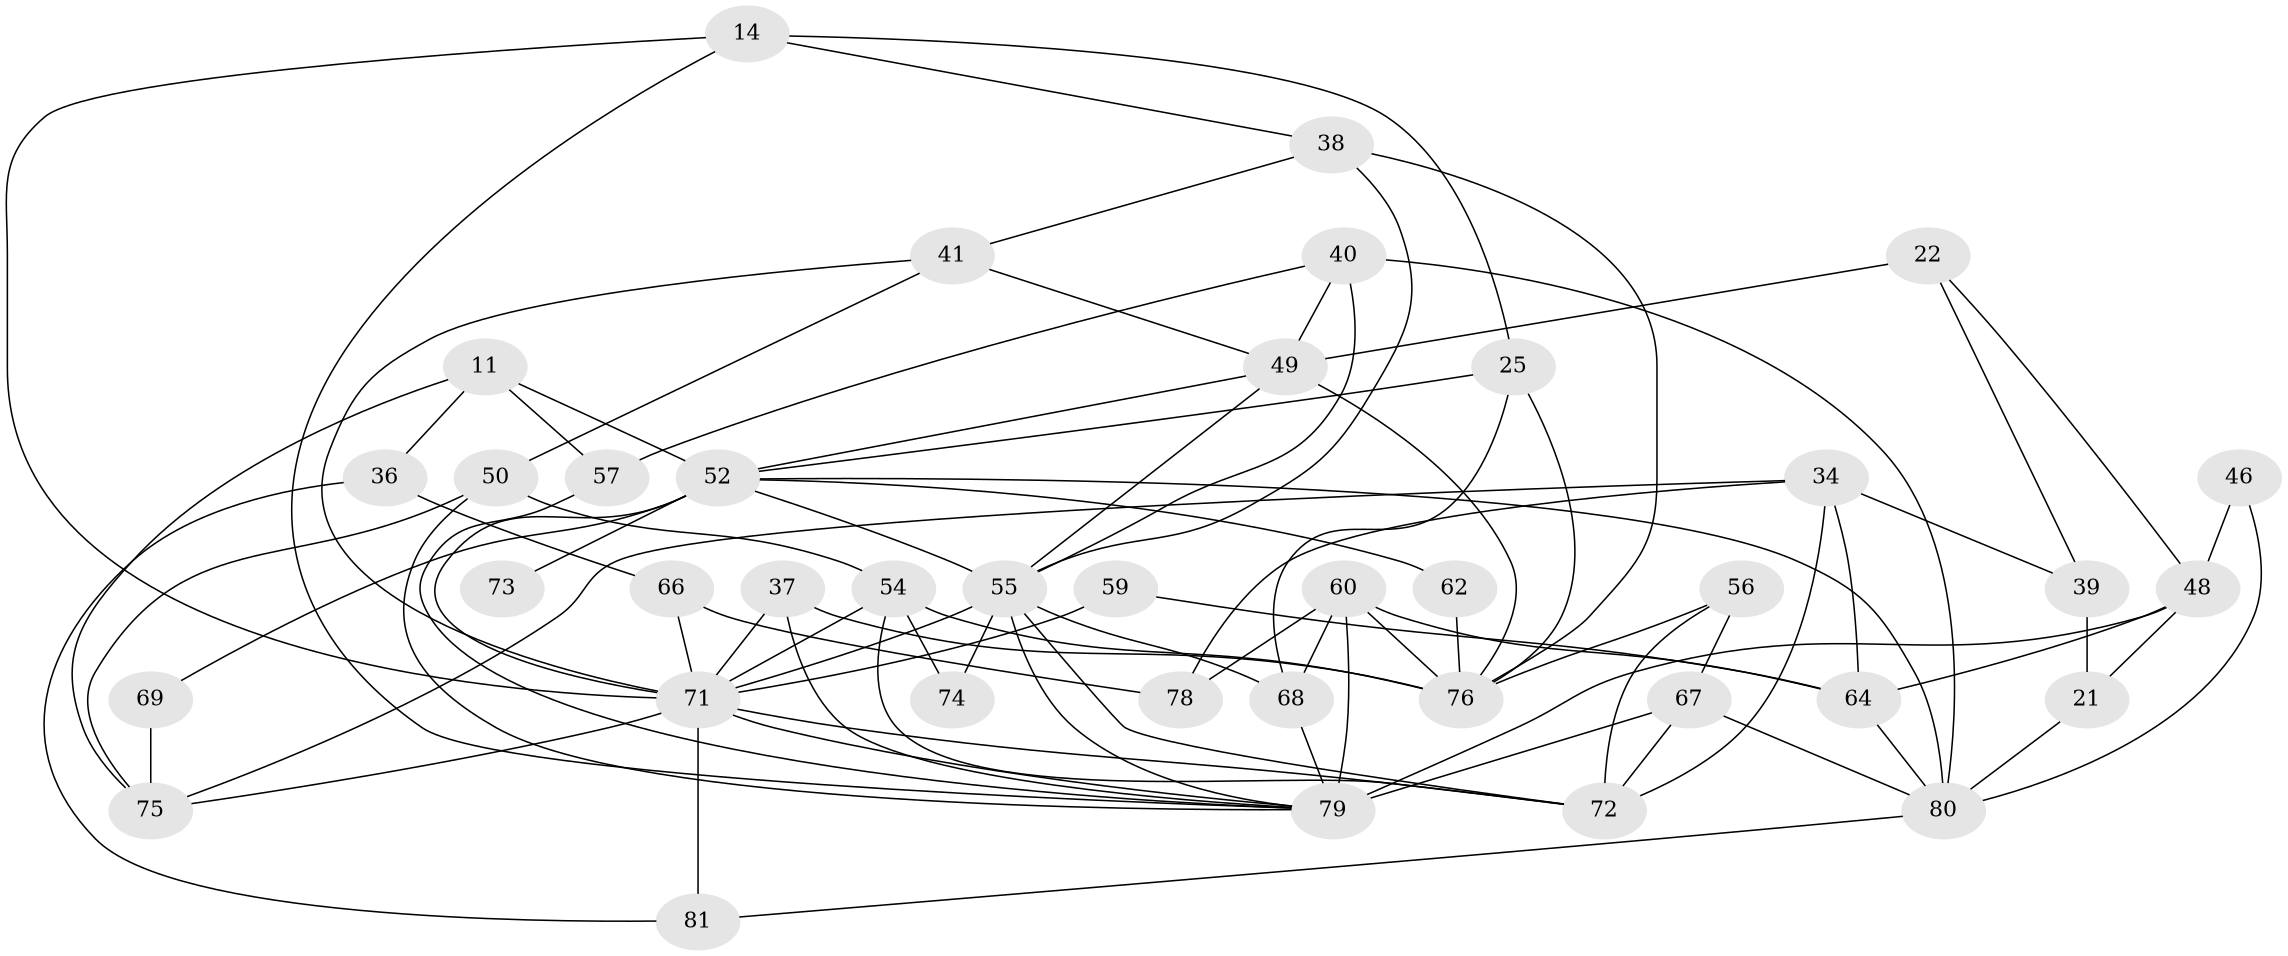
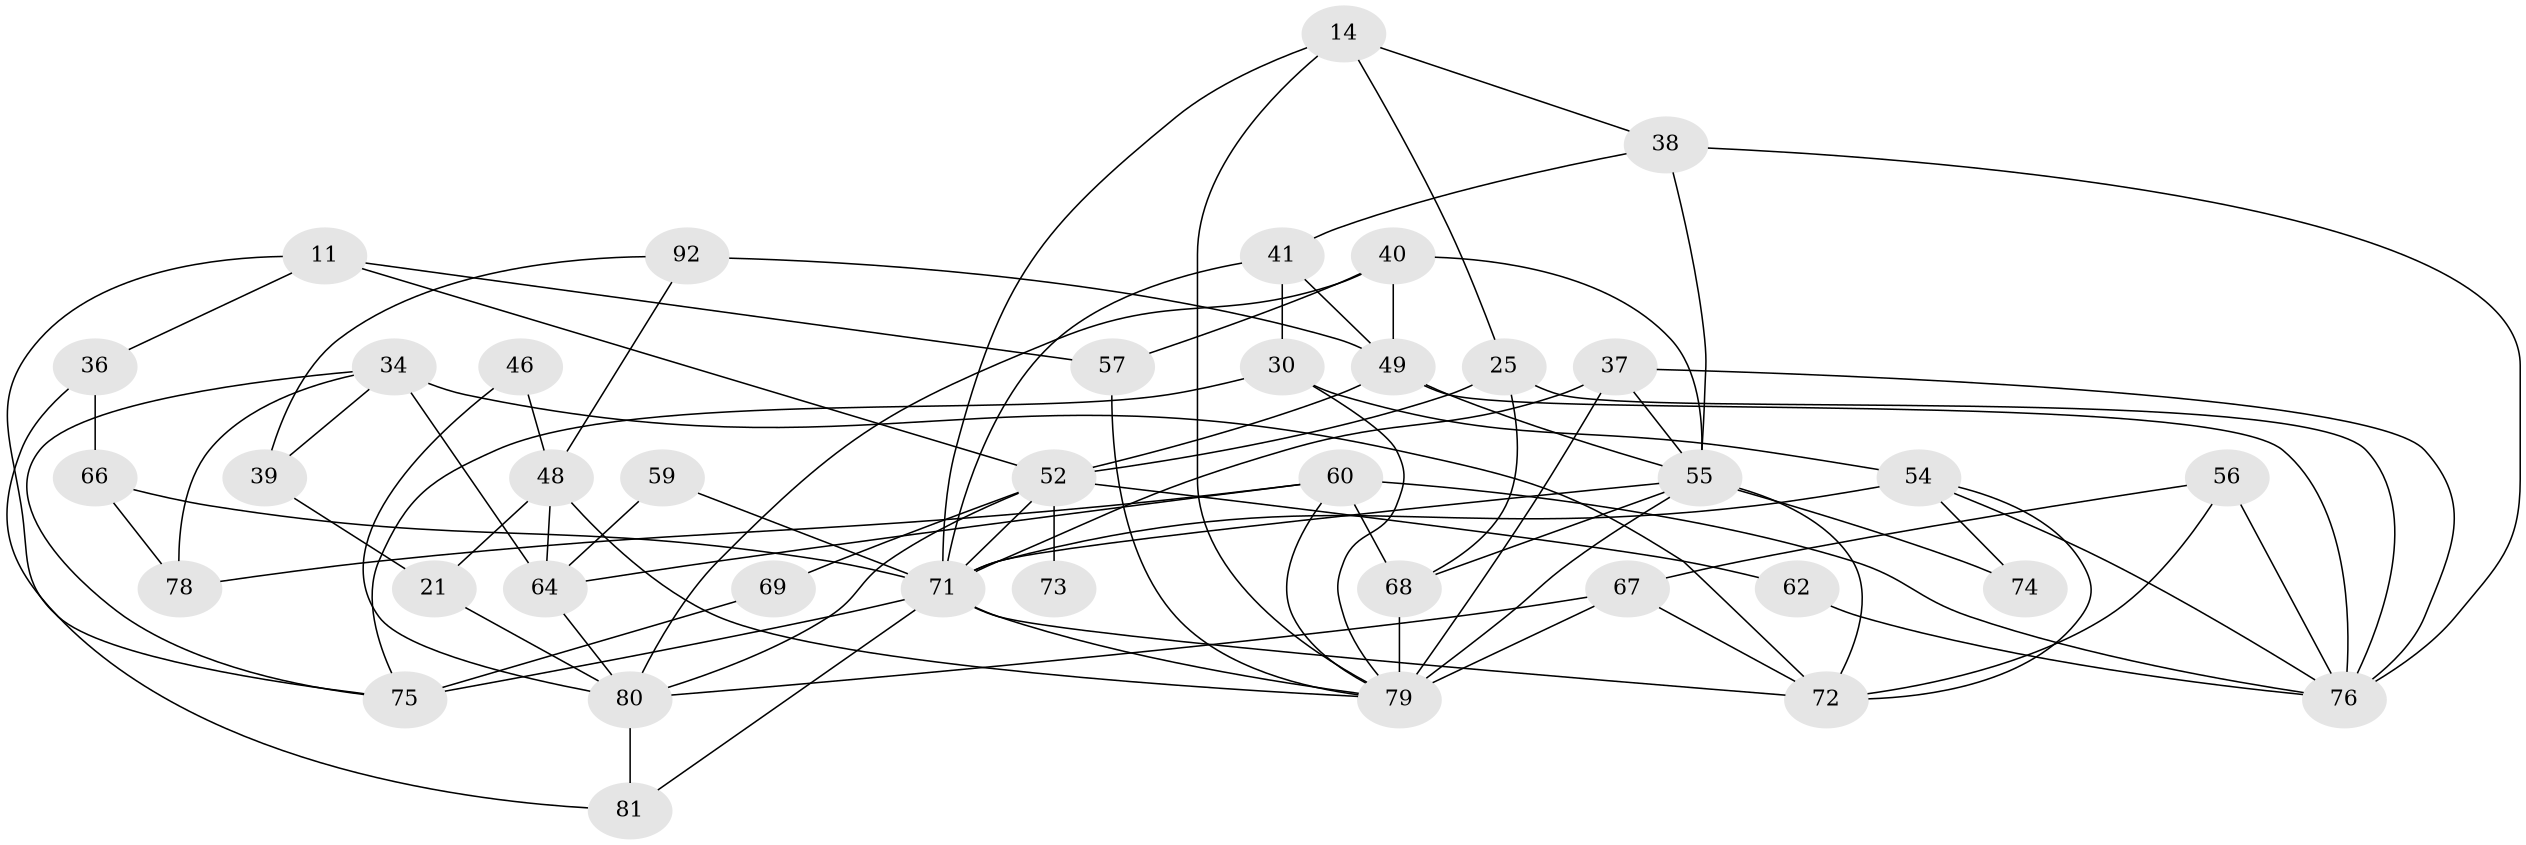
node "22": label "22" -> "92"
node "50": label "50" -> "30"
edge "52" -- "55": now "37" -- "55"
